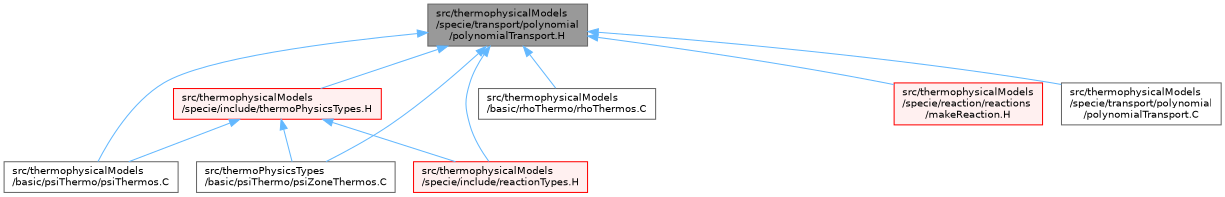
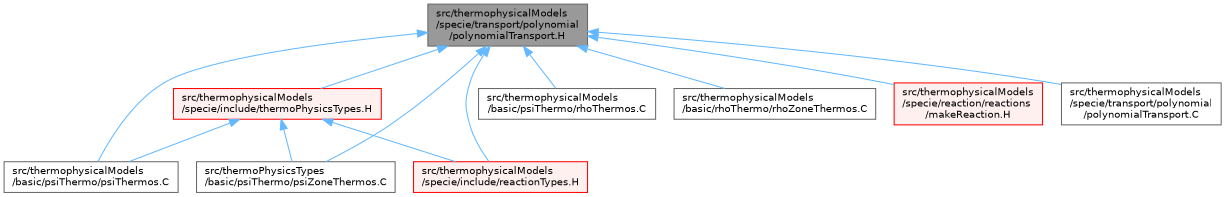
node "src/thermophysicalModels /basic/rhoThermo/rhoThermos.C": label "src/thermophysicalModels /basic/rhoThermo/rhoThermos.C" -> "src/thermophysicalModels /basic/psiThermo/rhoThermos.C"
node "src/thermophysicalModels /basic/rhoThermo/rhoZoneThermos.C": added
